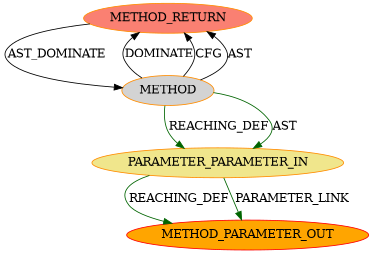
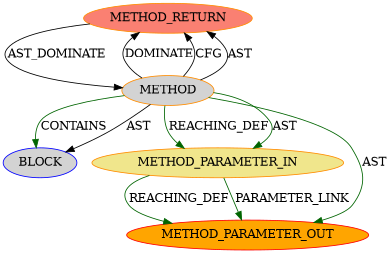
edge "METHOD" -> "METHOD_PARAMETER_OUT": added, label "AST"
node "BLOCK": added
node "PARAMETER_PARAMETER_IN": label "PARAMETER_PARAMETER_IN" -> "METHOD_PARAMETER_IN"
